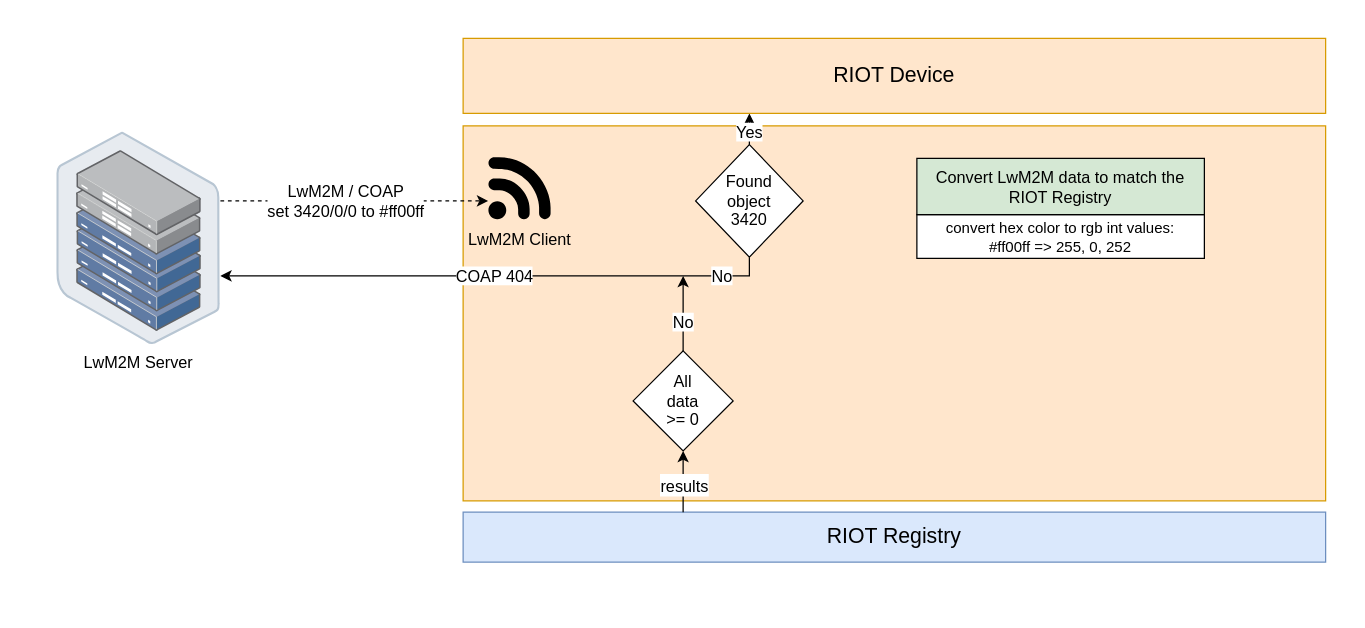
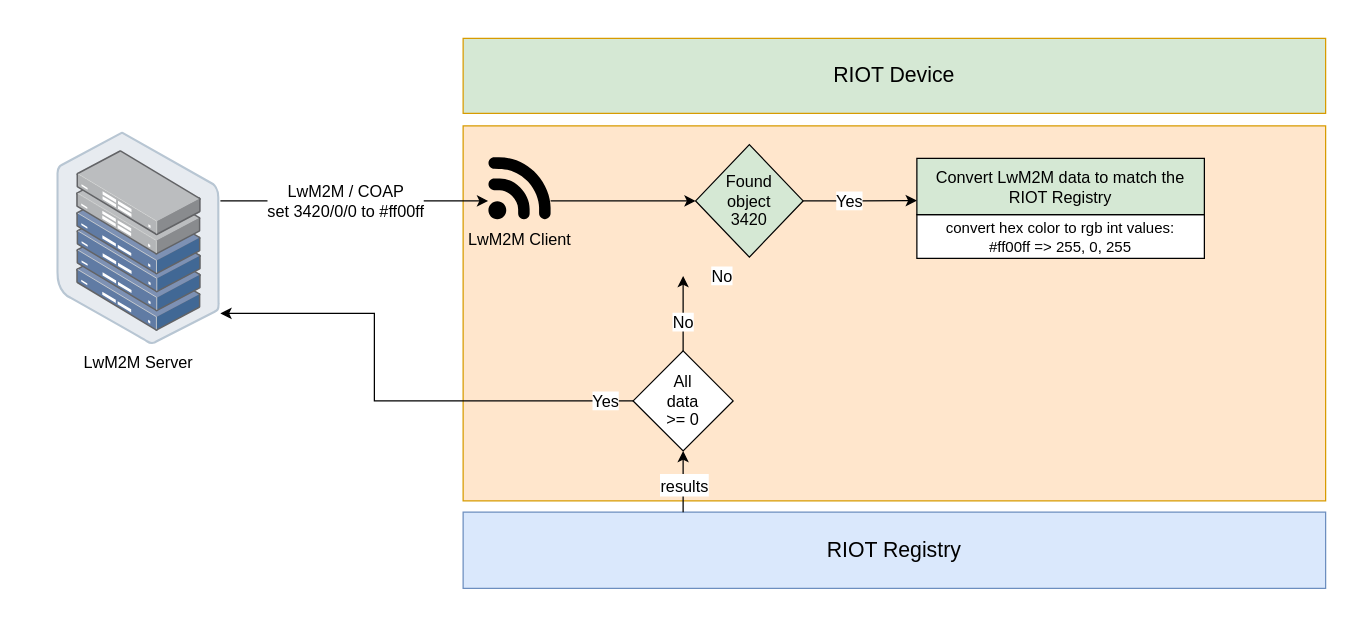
node "RIOT Device": fillcolor #ffe6cc -> #d5e8d4
edge "Found object 3420" -> "RIOT Device": now "Found object 3420" -> "Convert LwM2M data to match the RIOT Registry"
edge "LwM2M Server" -> "LwM2M Client": style dashed -> solid
edge "LwM2M Client" -> "Found object 3420": added
node "Found object 3420": fillcolor #ffffff -> #d5e8d4
node "convert hex color to rgb int values: #ff00ff => 255, 0, 252": label "convert hex color to rgb int values: #ff00ff => 255, 0, 252" -> "convert hex color to rgb int values: #ff00ff => 255, 0, 255"
edge "Found object 3420" -> "LwM2M Server": removed, label "COAP 404"
edge "All data >= 0" -> "LwM2M Server": added, label "Yes"
node "RIOT Registry": size 863x50 -> 863x76
